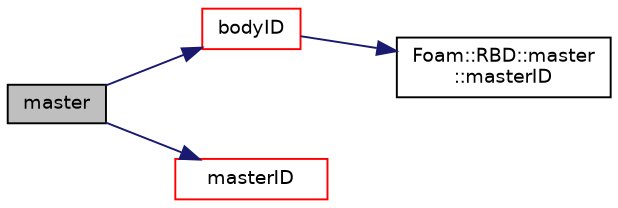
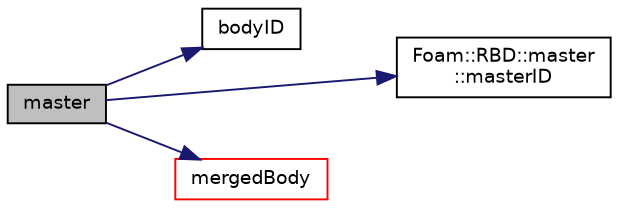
node "bodyID": color red -> black
edge "bodyID" -> "Foam::RBD::master ::masterID": now "master" -> "Foam::RBD::master ::masterID"
node "masterID": label "masterID" -> "mergedBody"
